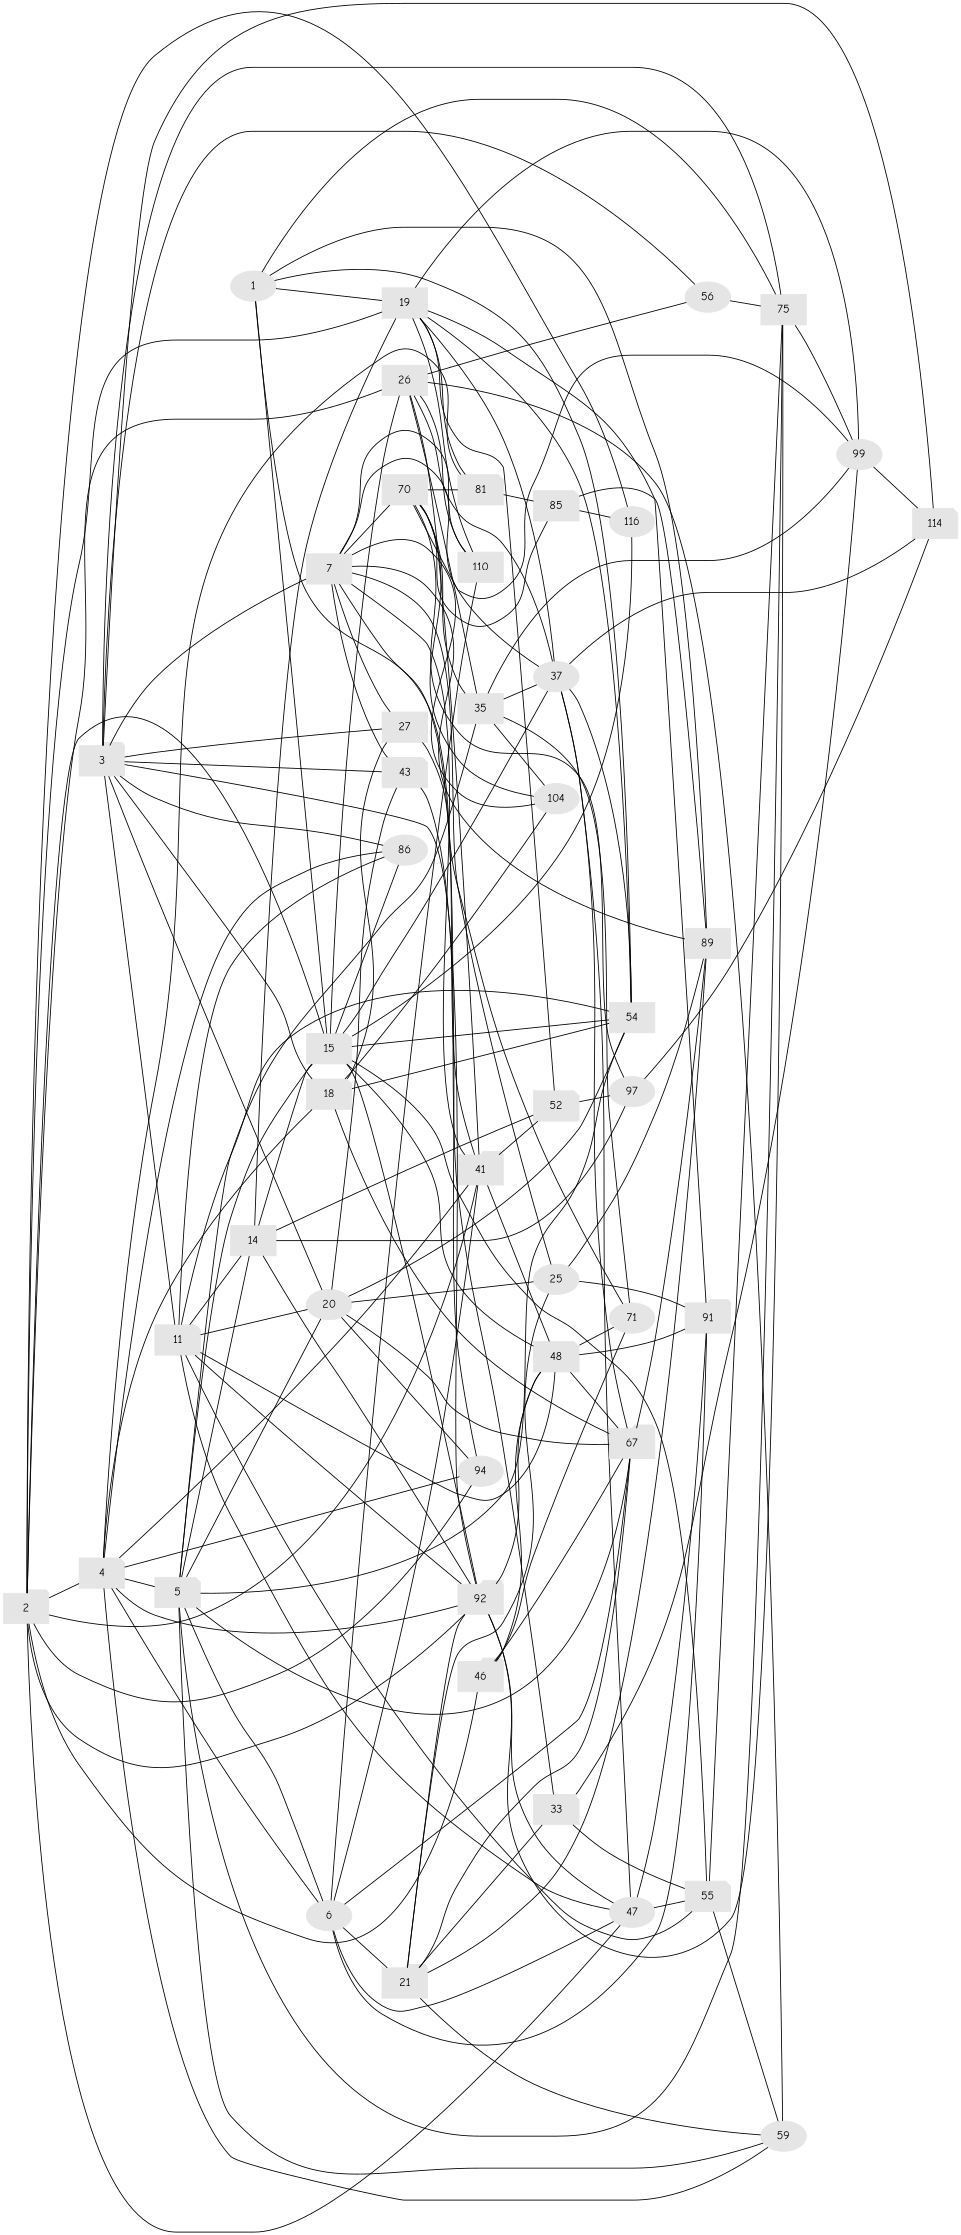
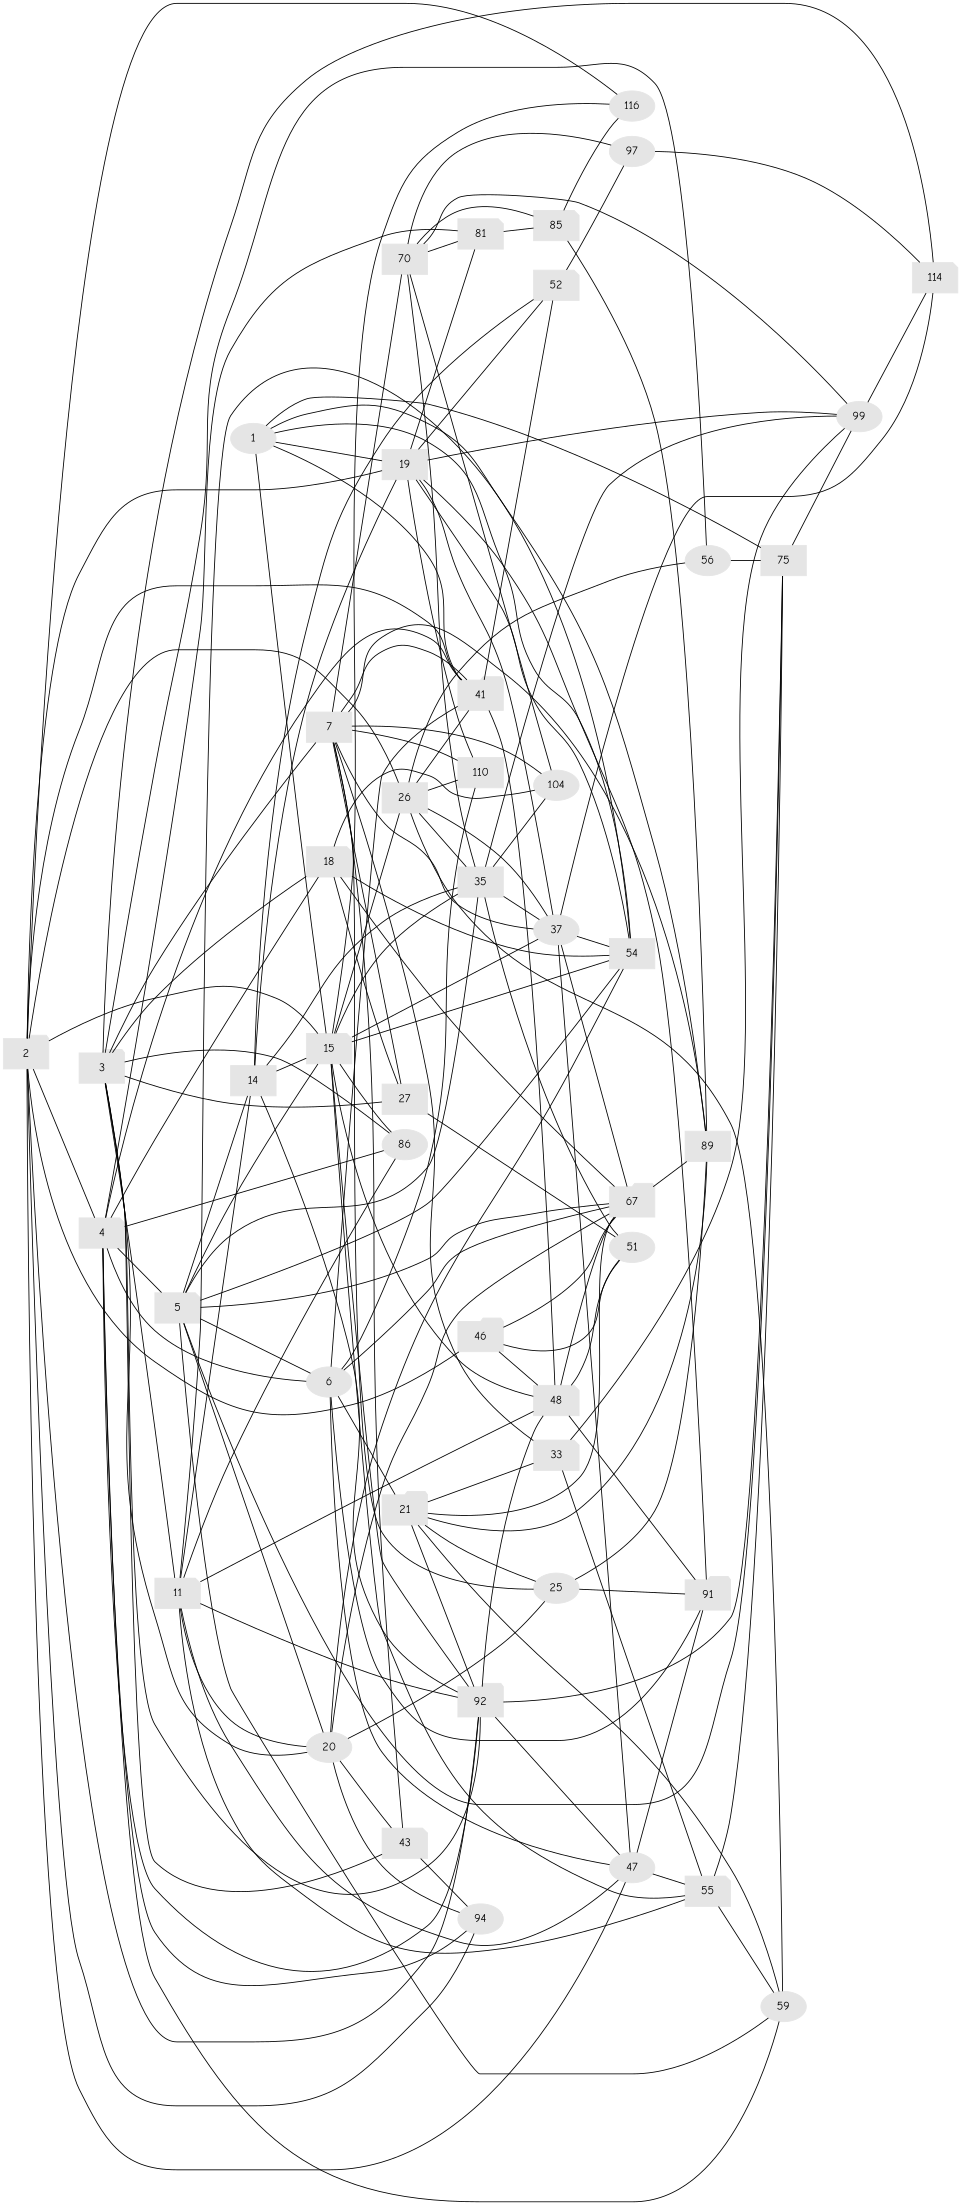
edge "75" -- "3": removed
edge "35" -- "15": added
edge "97" -- "14": now "35" -- "14"
node "71": label "71" -> "51"
